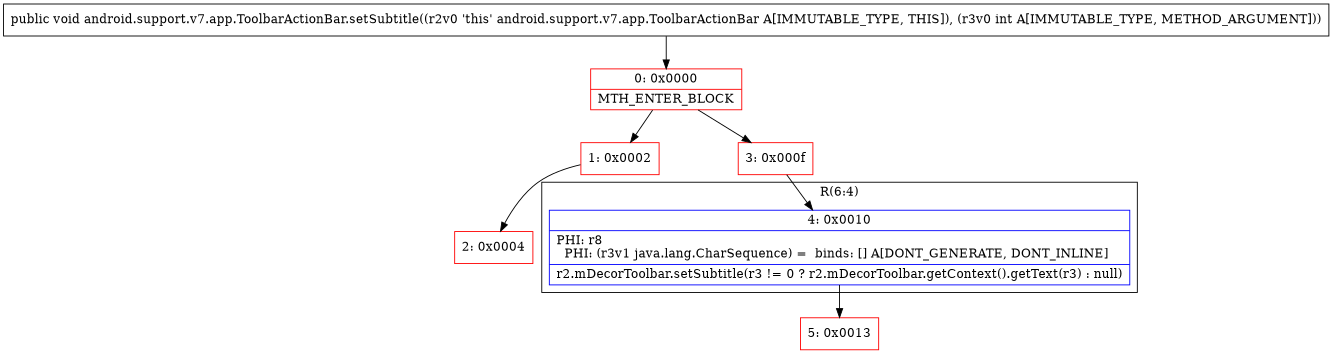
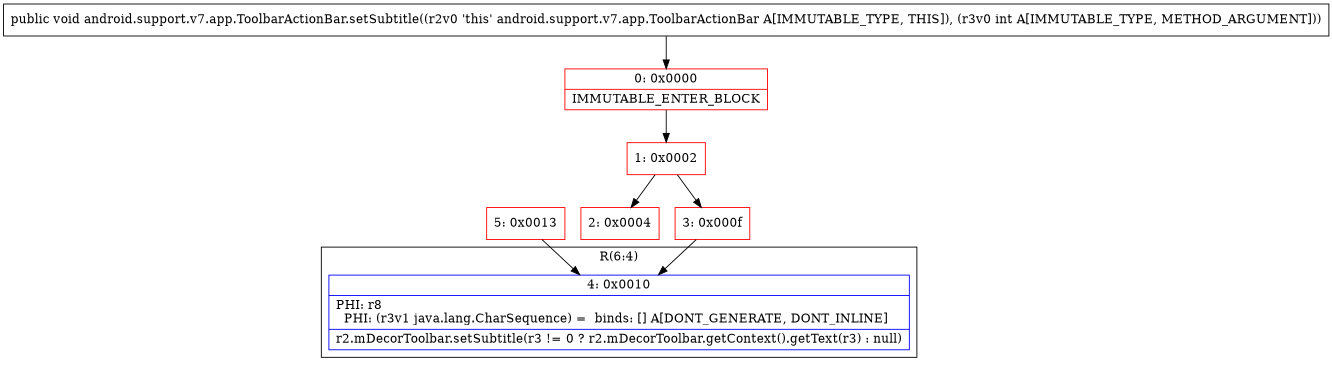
node "0: 0x0000": text "MTH_ENTER_BLOCK" -> "IMMUTABLE_ENTER_BLOCK"
edge "0: 0x0000" -> "3: 0x000f": now "1: 0x0002" -> "3: 0x000f"
edge "4: 0x0010" -> "5: 0x0013": reversed
